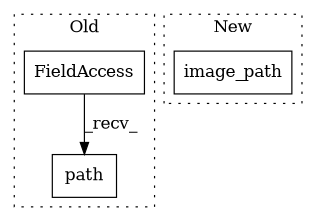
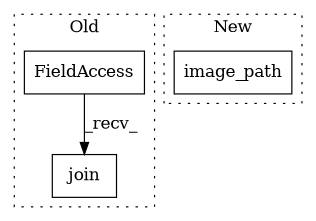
node "path": label "path" -> "join"
